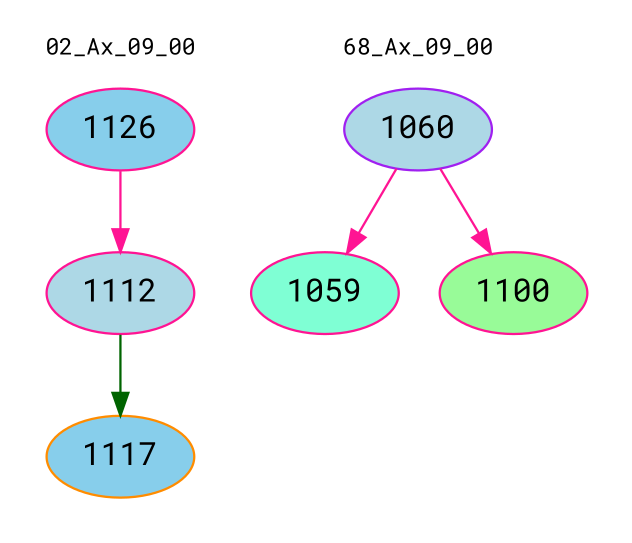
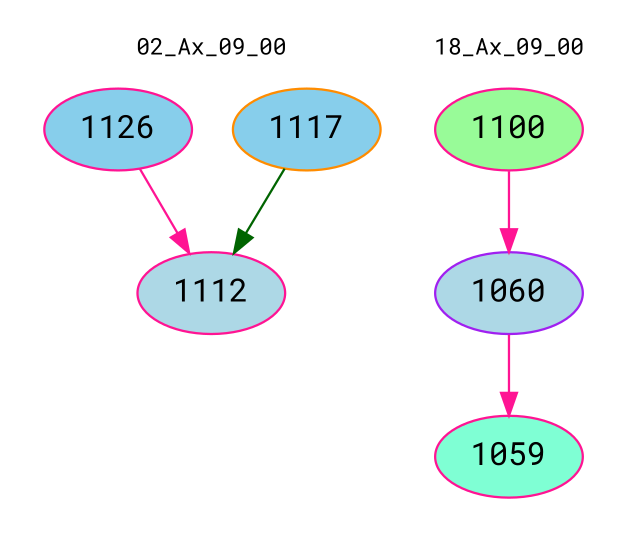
cluster "68_Ax_09_00": label "68_Ax_09_00" -> "18_Ax_09_00"
edge "1060" -> "1100": reversed
edge "1112" -> "1117": reversed
